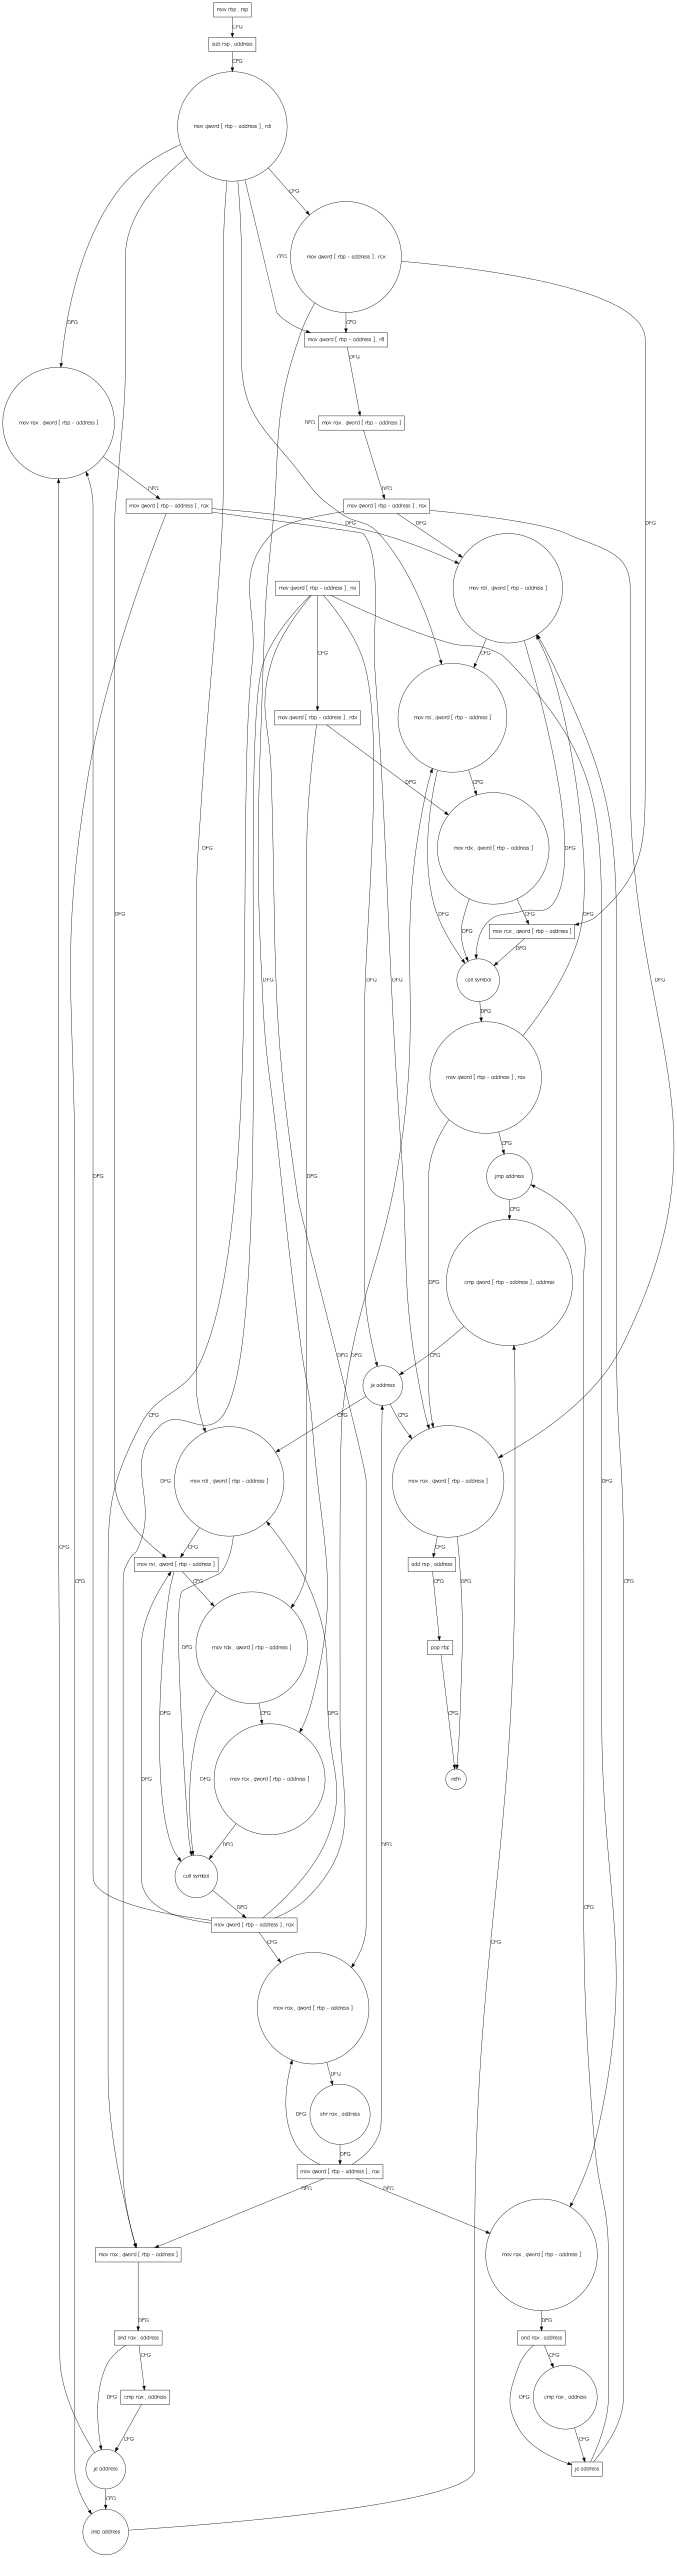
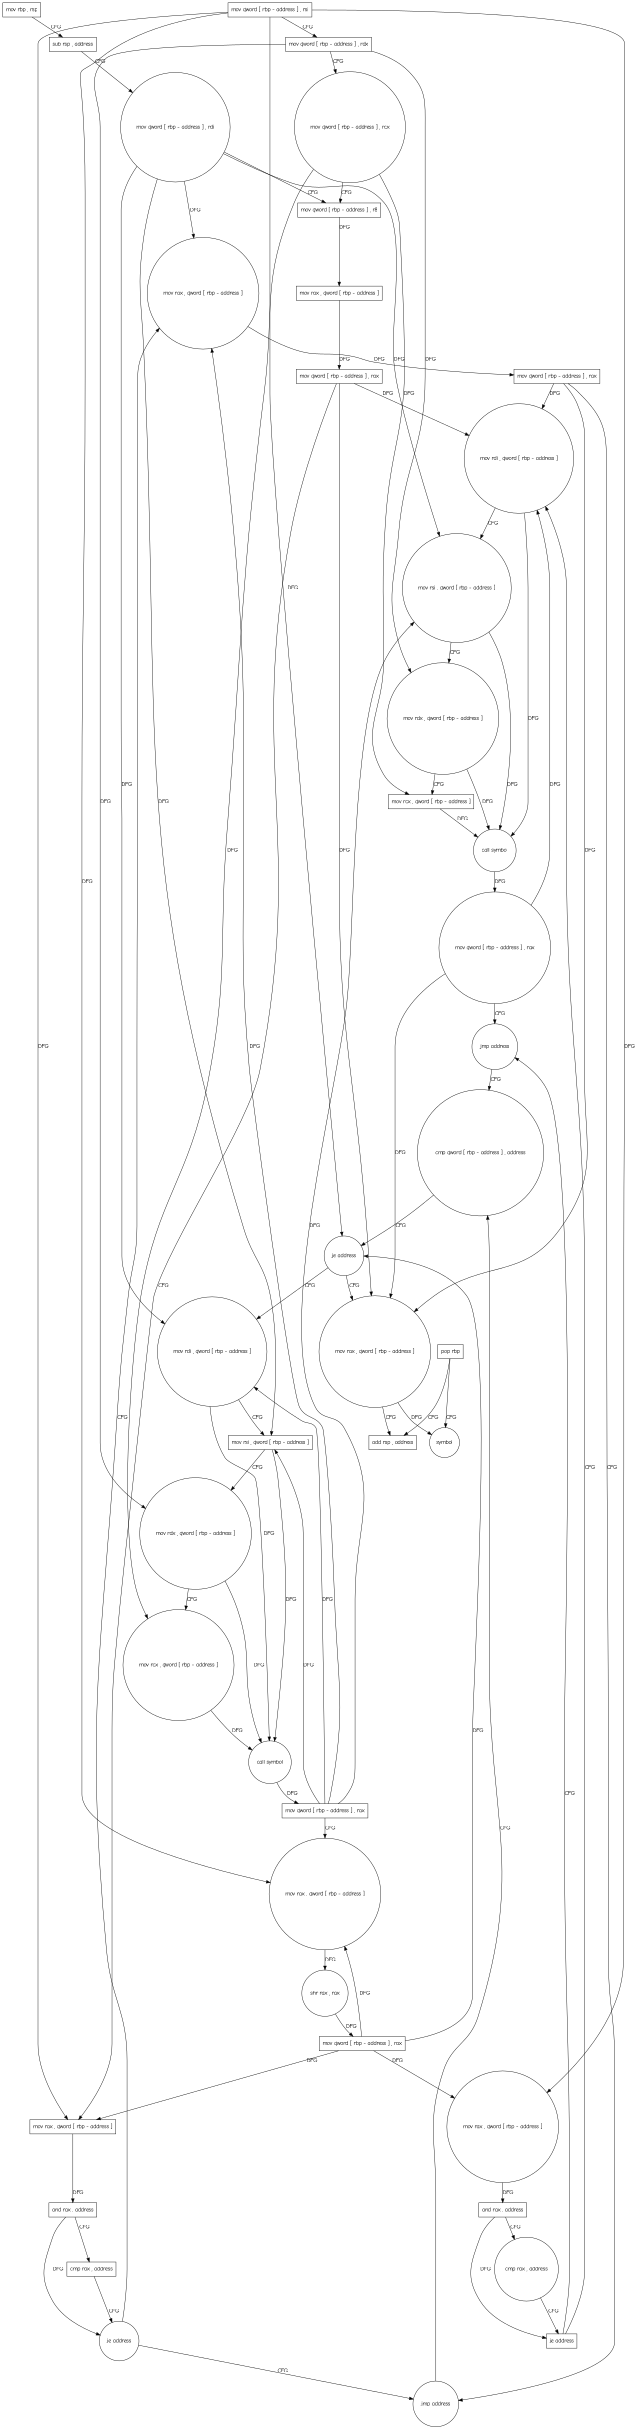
edge "mov qword [ rbp - address ] , rdi" -> "mov qword [ rbp - address ] , rcx": now "mov qword [ rbp - address ] , rdx" -> "mov qword [ rbp - address ] , rcx"
edge "add rsp , address" -> "pop rbp": reversed
node "retn": label "retn" -> "symbol"
node "shr rax , address": label "shr rax , address" -> "shr rax , rax"
